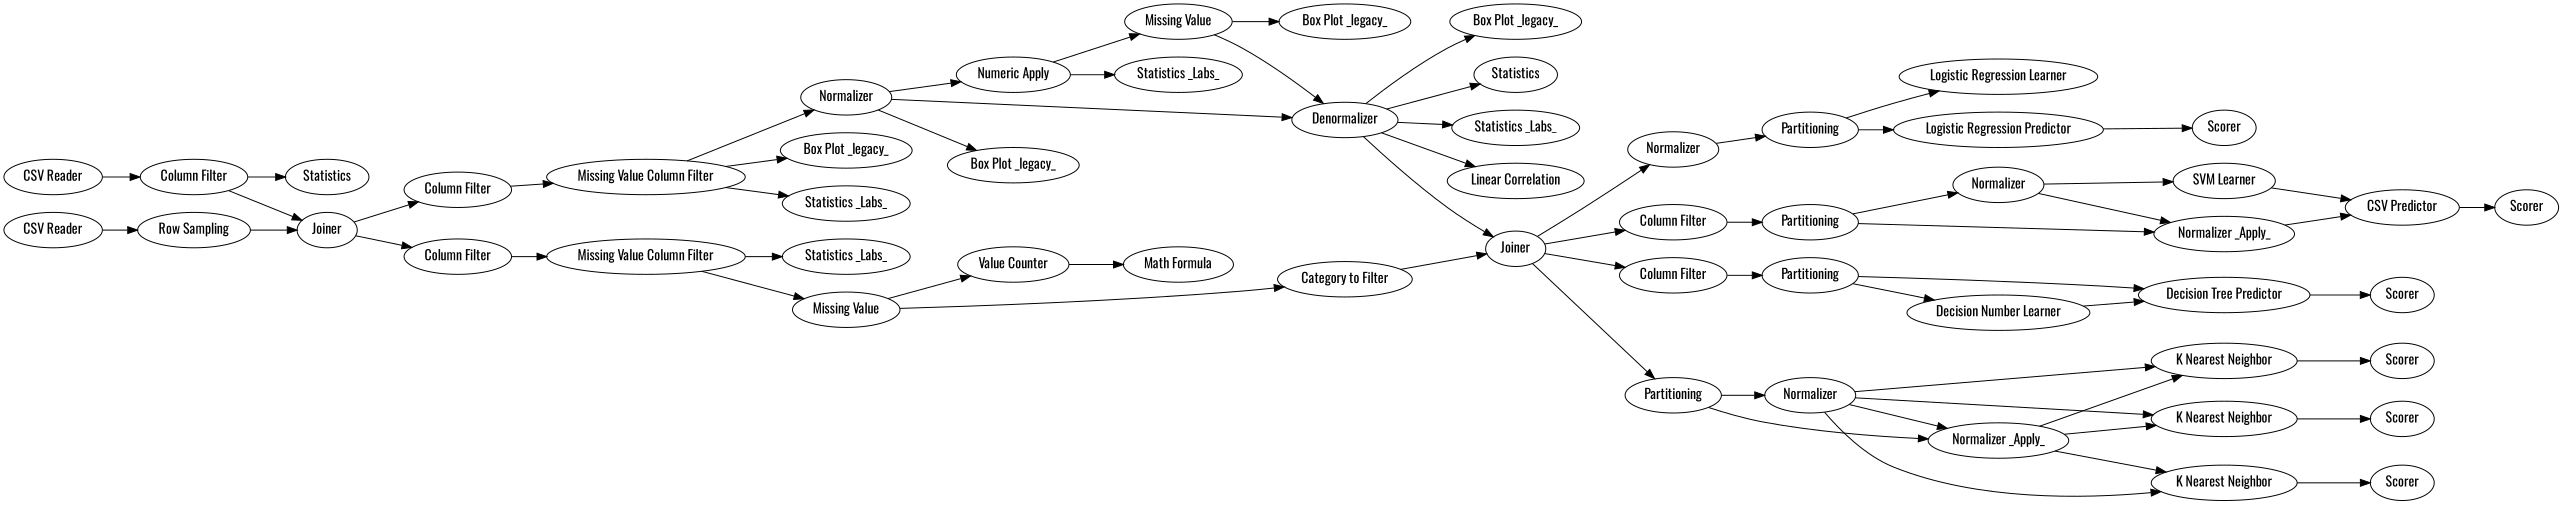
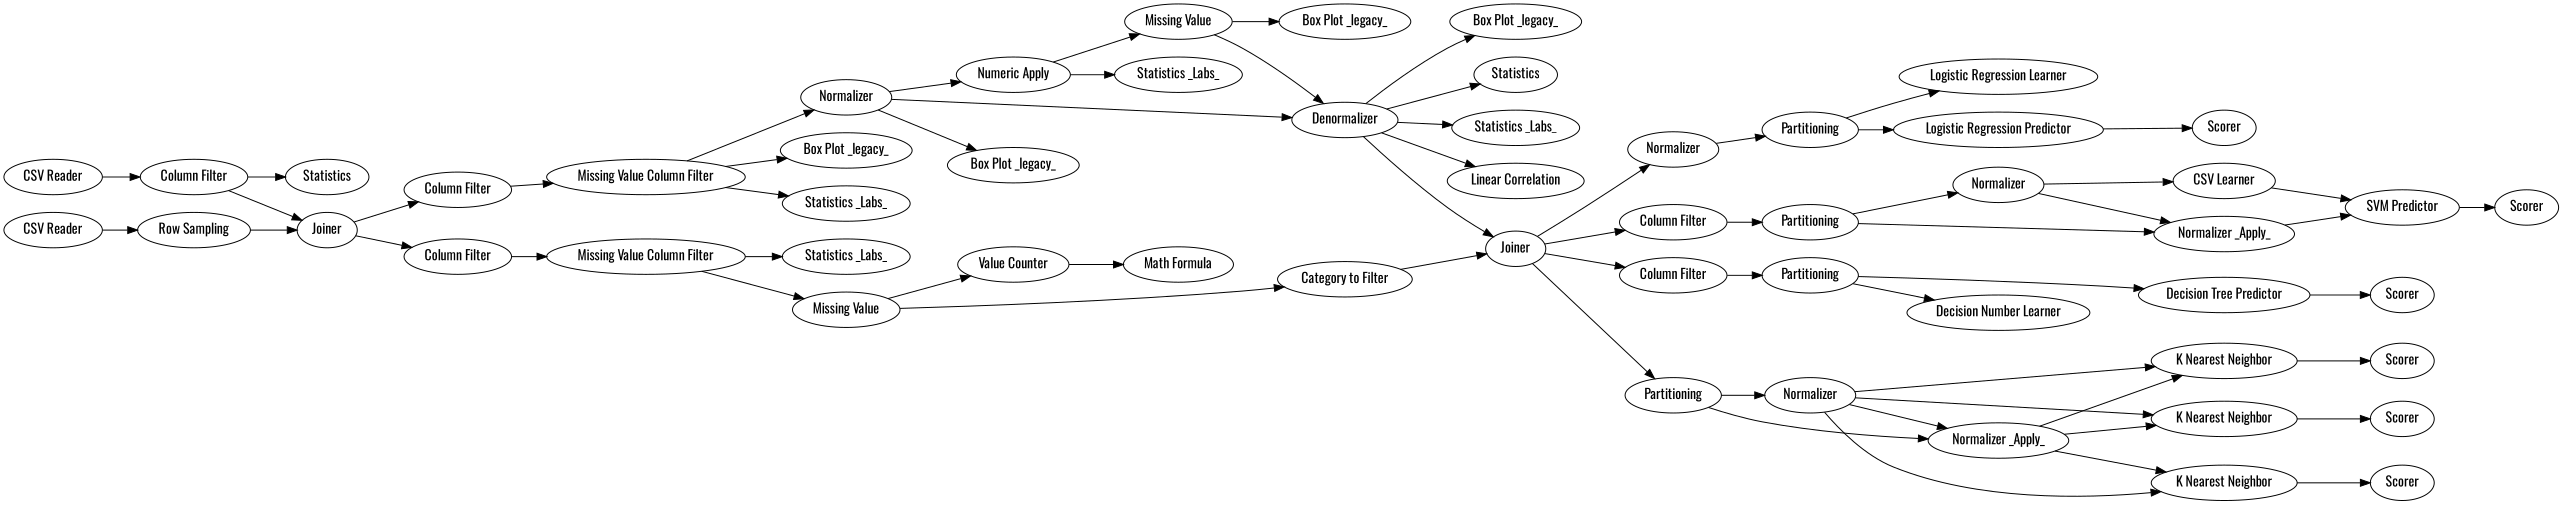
node "SVM Learner": label "SVM Learner" -> "CSV Learner"
node "CSV Predictor": label "CSV Predictor" -> "SVM Predictor"
edge "Decision Number Learner" -> "Decision Tree Predictor": removed
